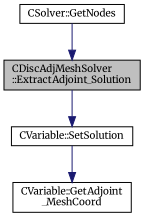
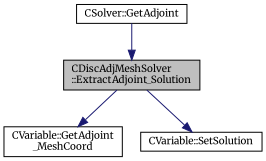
node "CSolver::GetNodes": label "CSolver::GetNodes" -> "CSolver::GetAdjoint"
edge "CVariable::SetSolution" -> "CVariable::GetAdjoint _MeshCoord": now "CDiscAdjMeshSolver ::ExtractAdjoint_Solution" -> "CVariable::GetAdjoint _MeshCoord"
